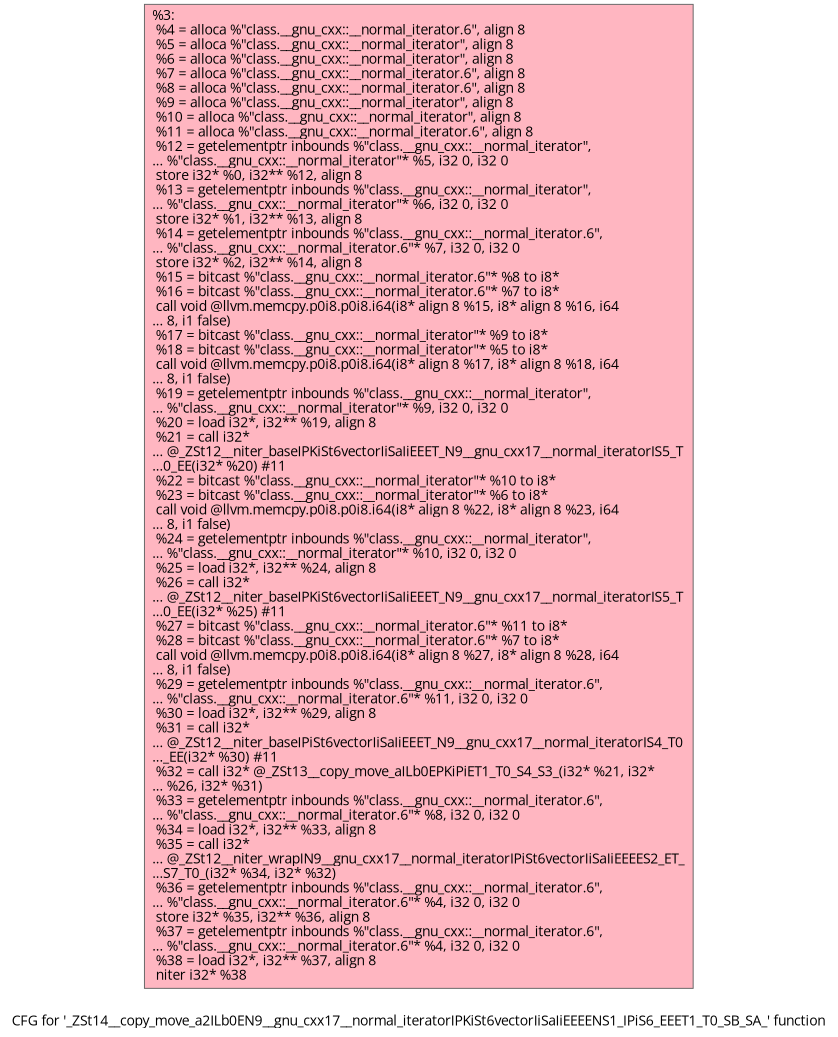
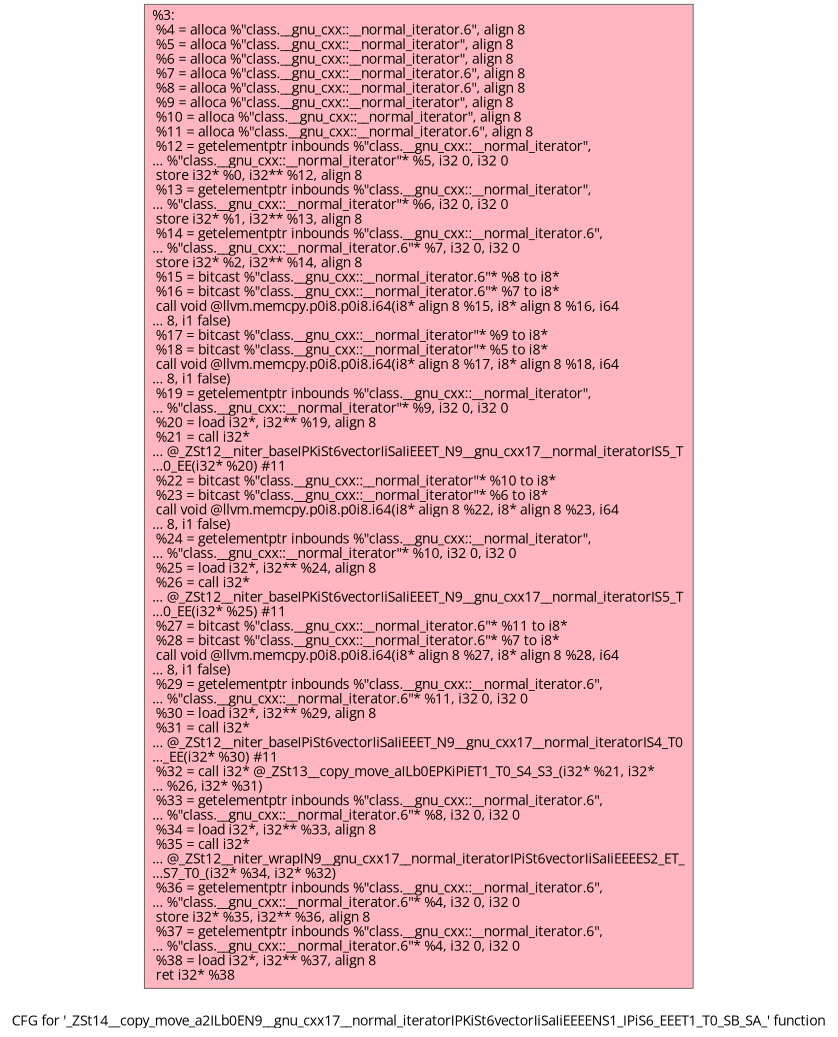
node "%3:": text "niter i32* %38" -> "ret i32* %38"
